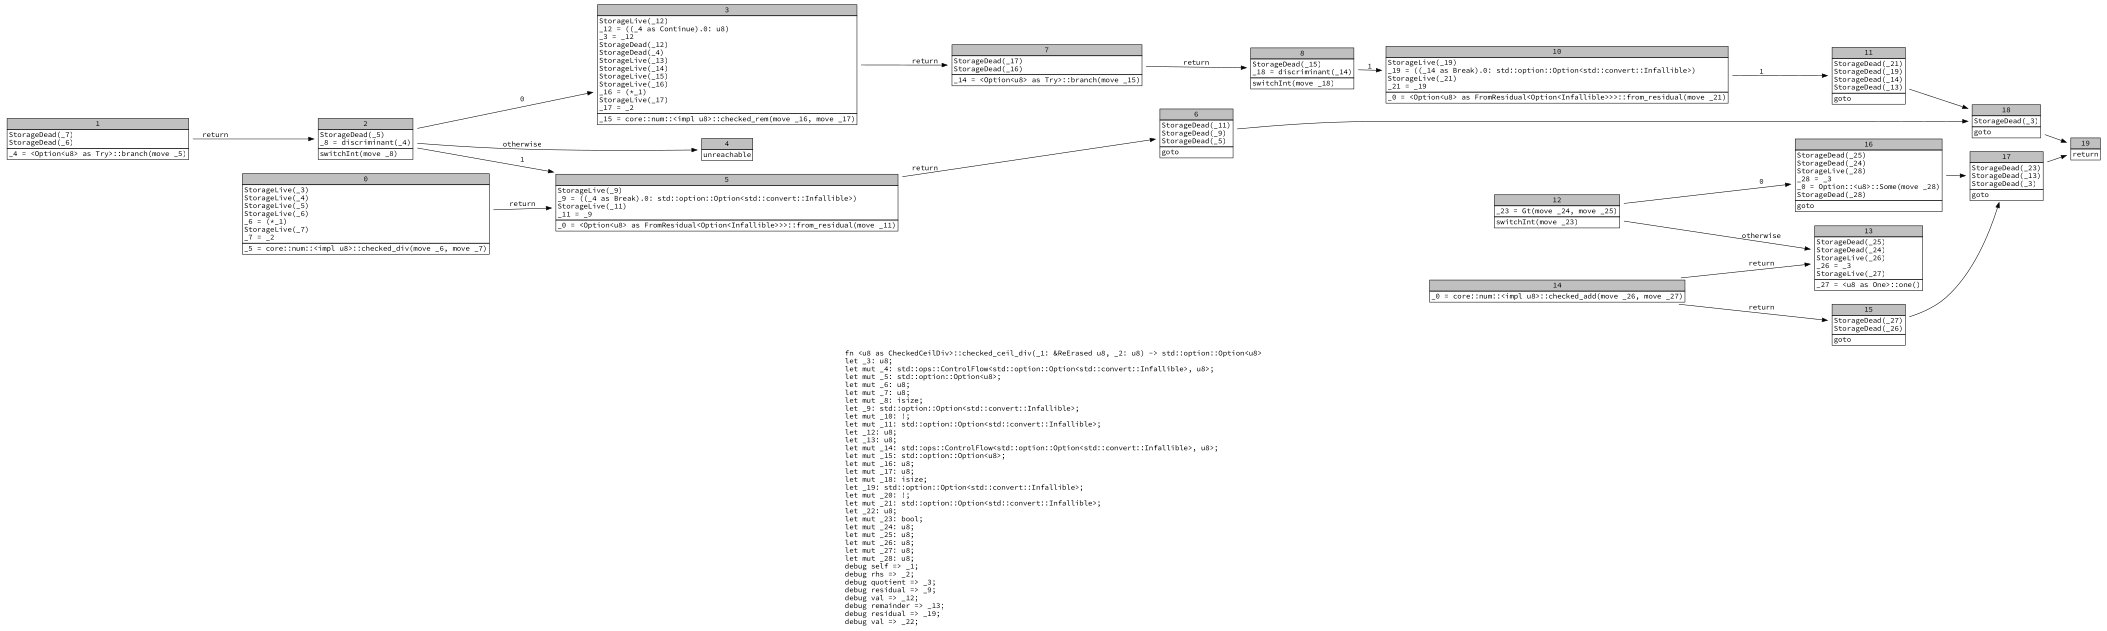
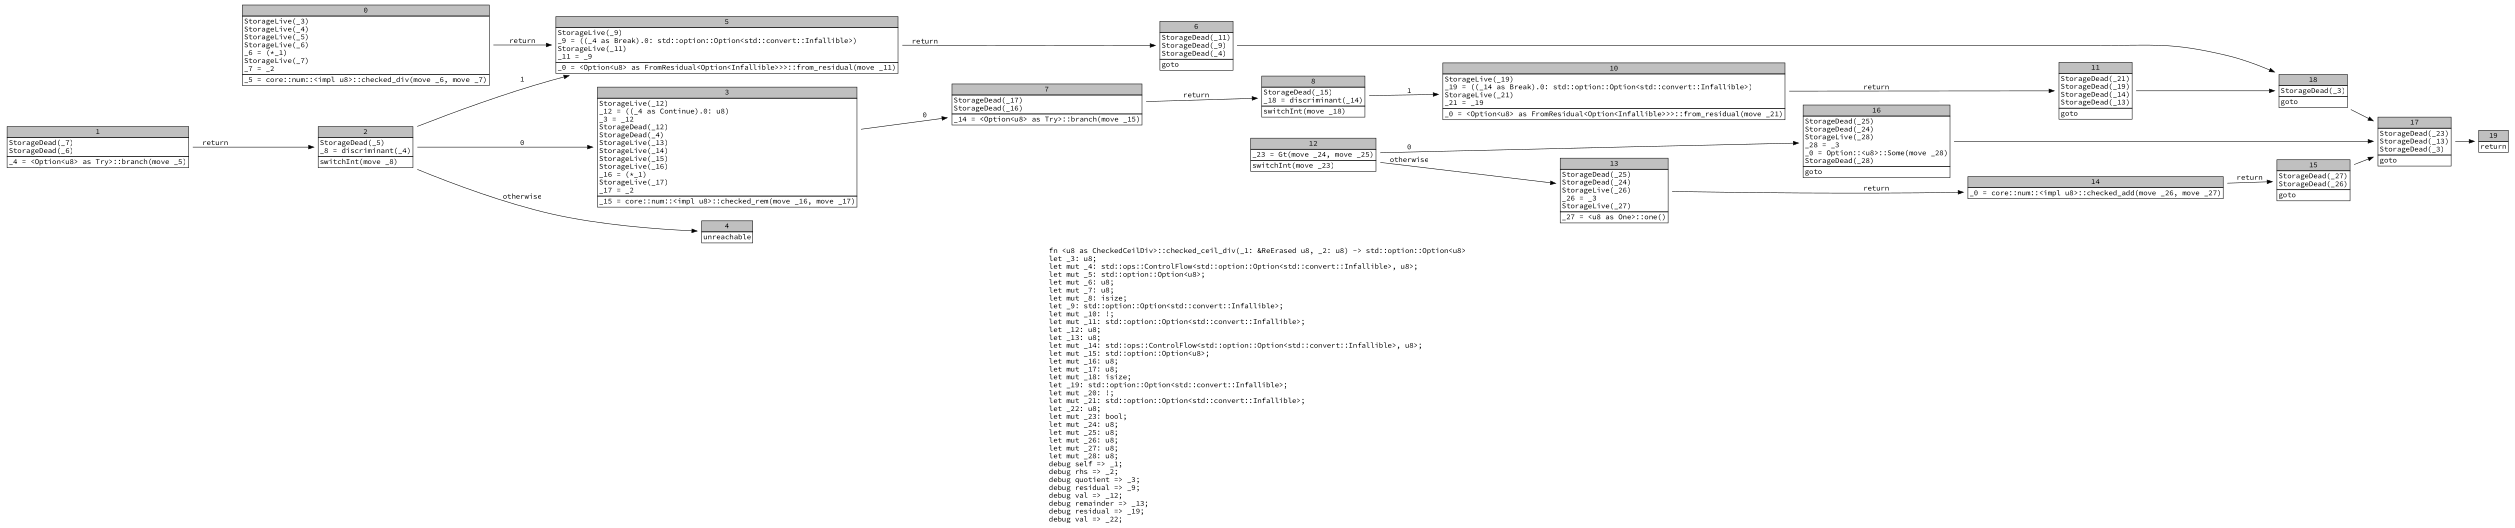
edge "3" -> "7": label "return" -> "0"
edge "10" -> "11": label "1" -> "return"
edge "18" -> "19": now "18" -> "17"
node "6": text "StorageDead(_5)" -> "StorageDead(_4)"
edge "14" -> "13": reversed
